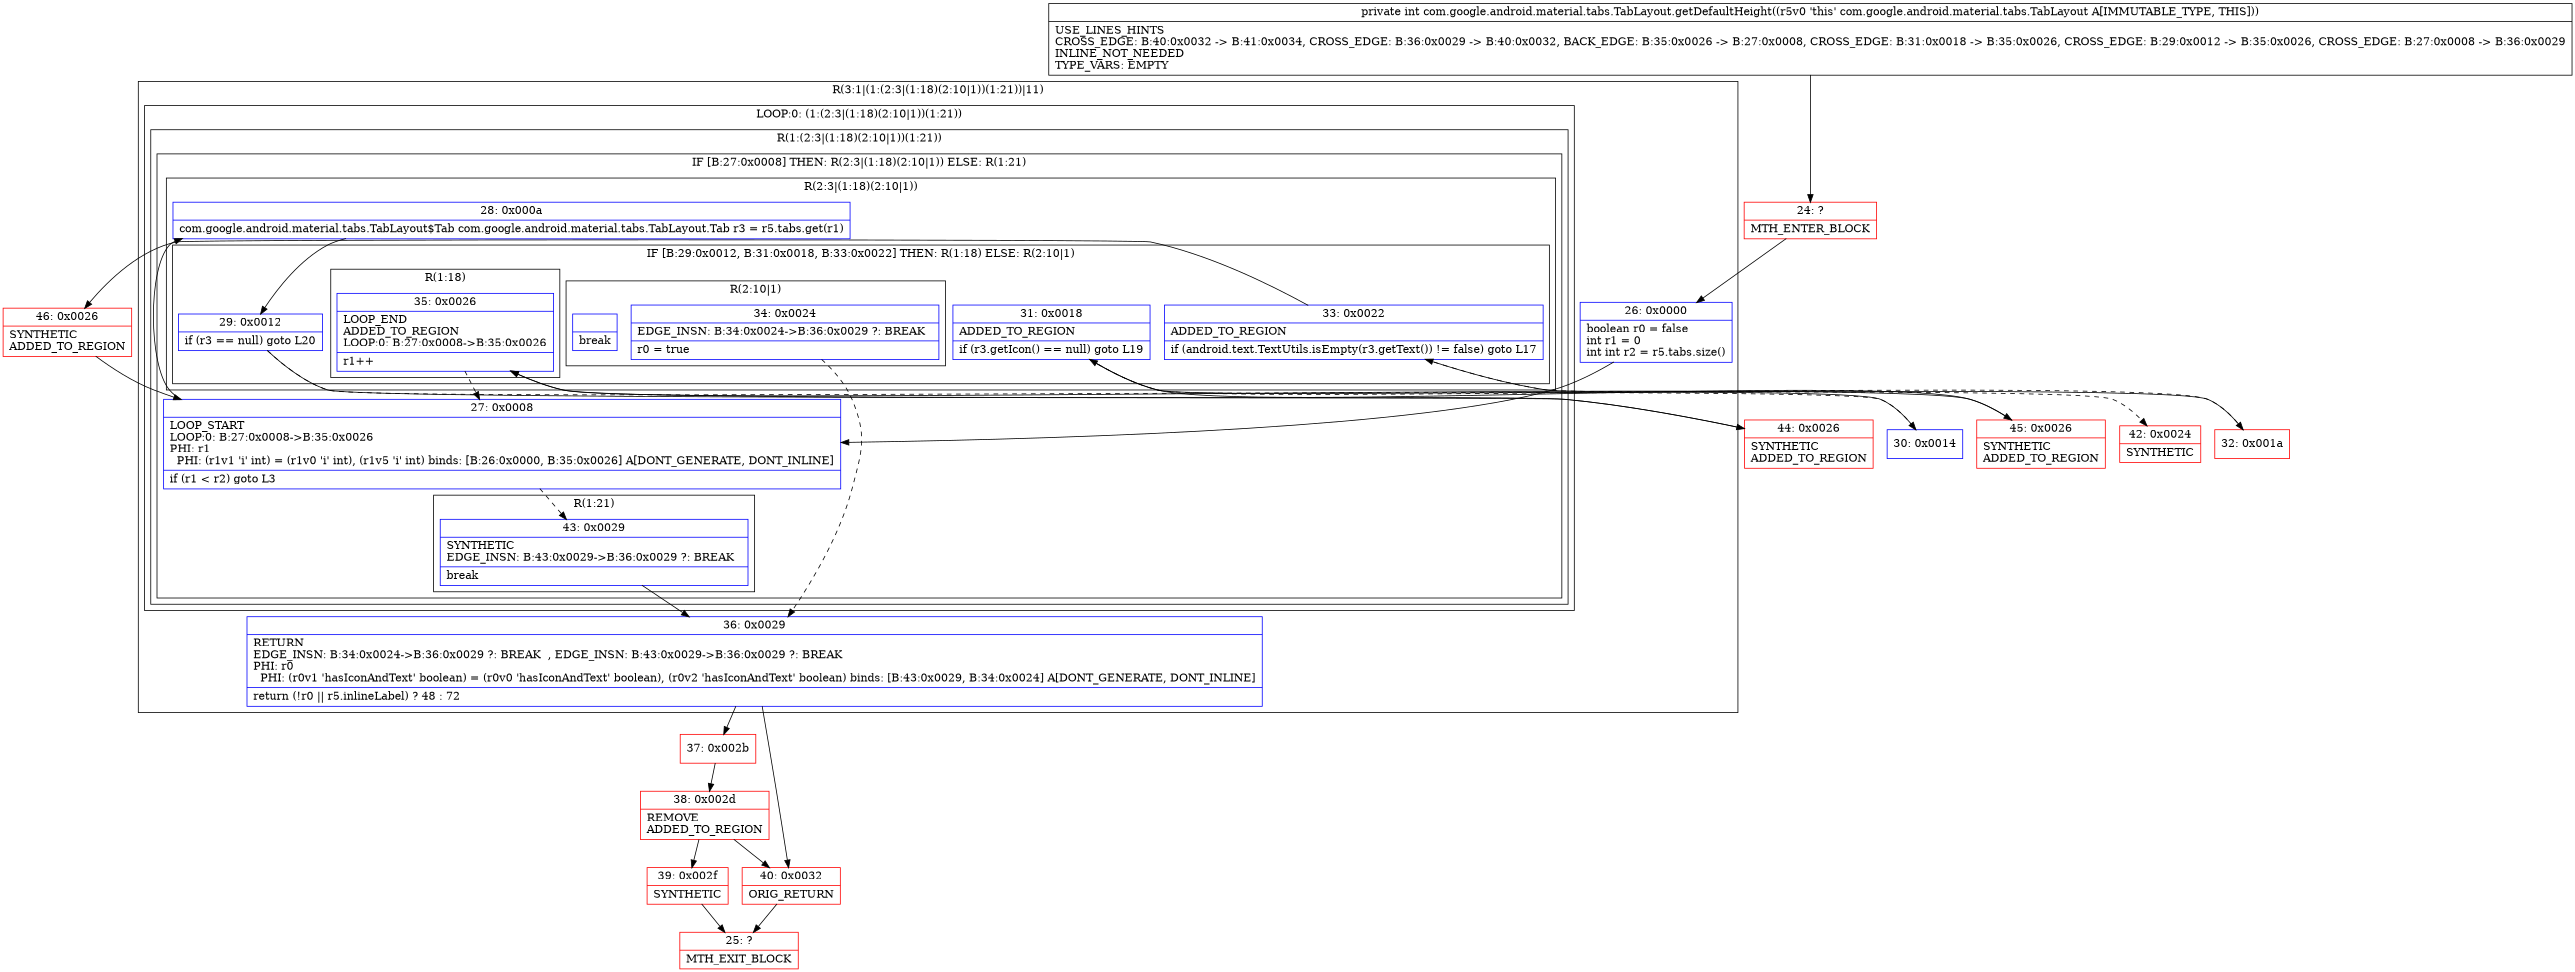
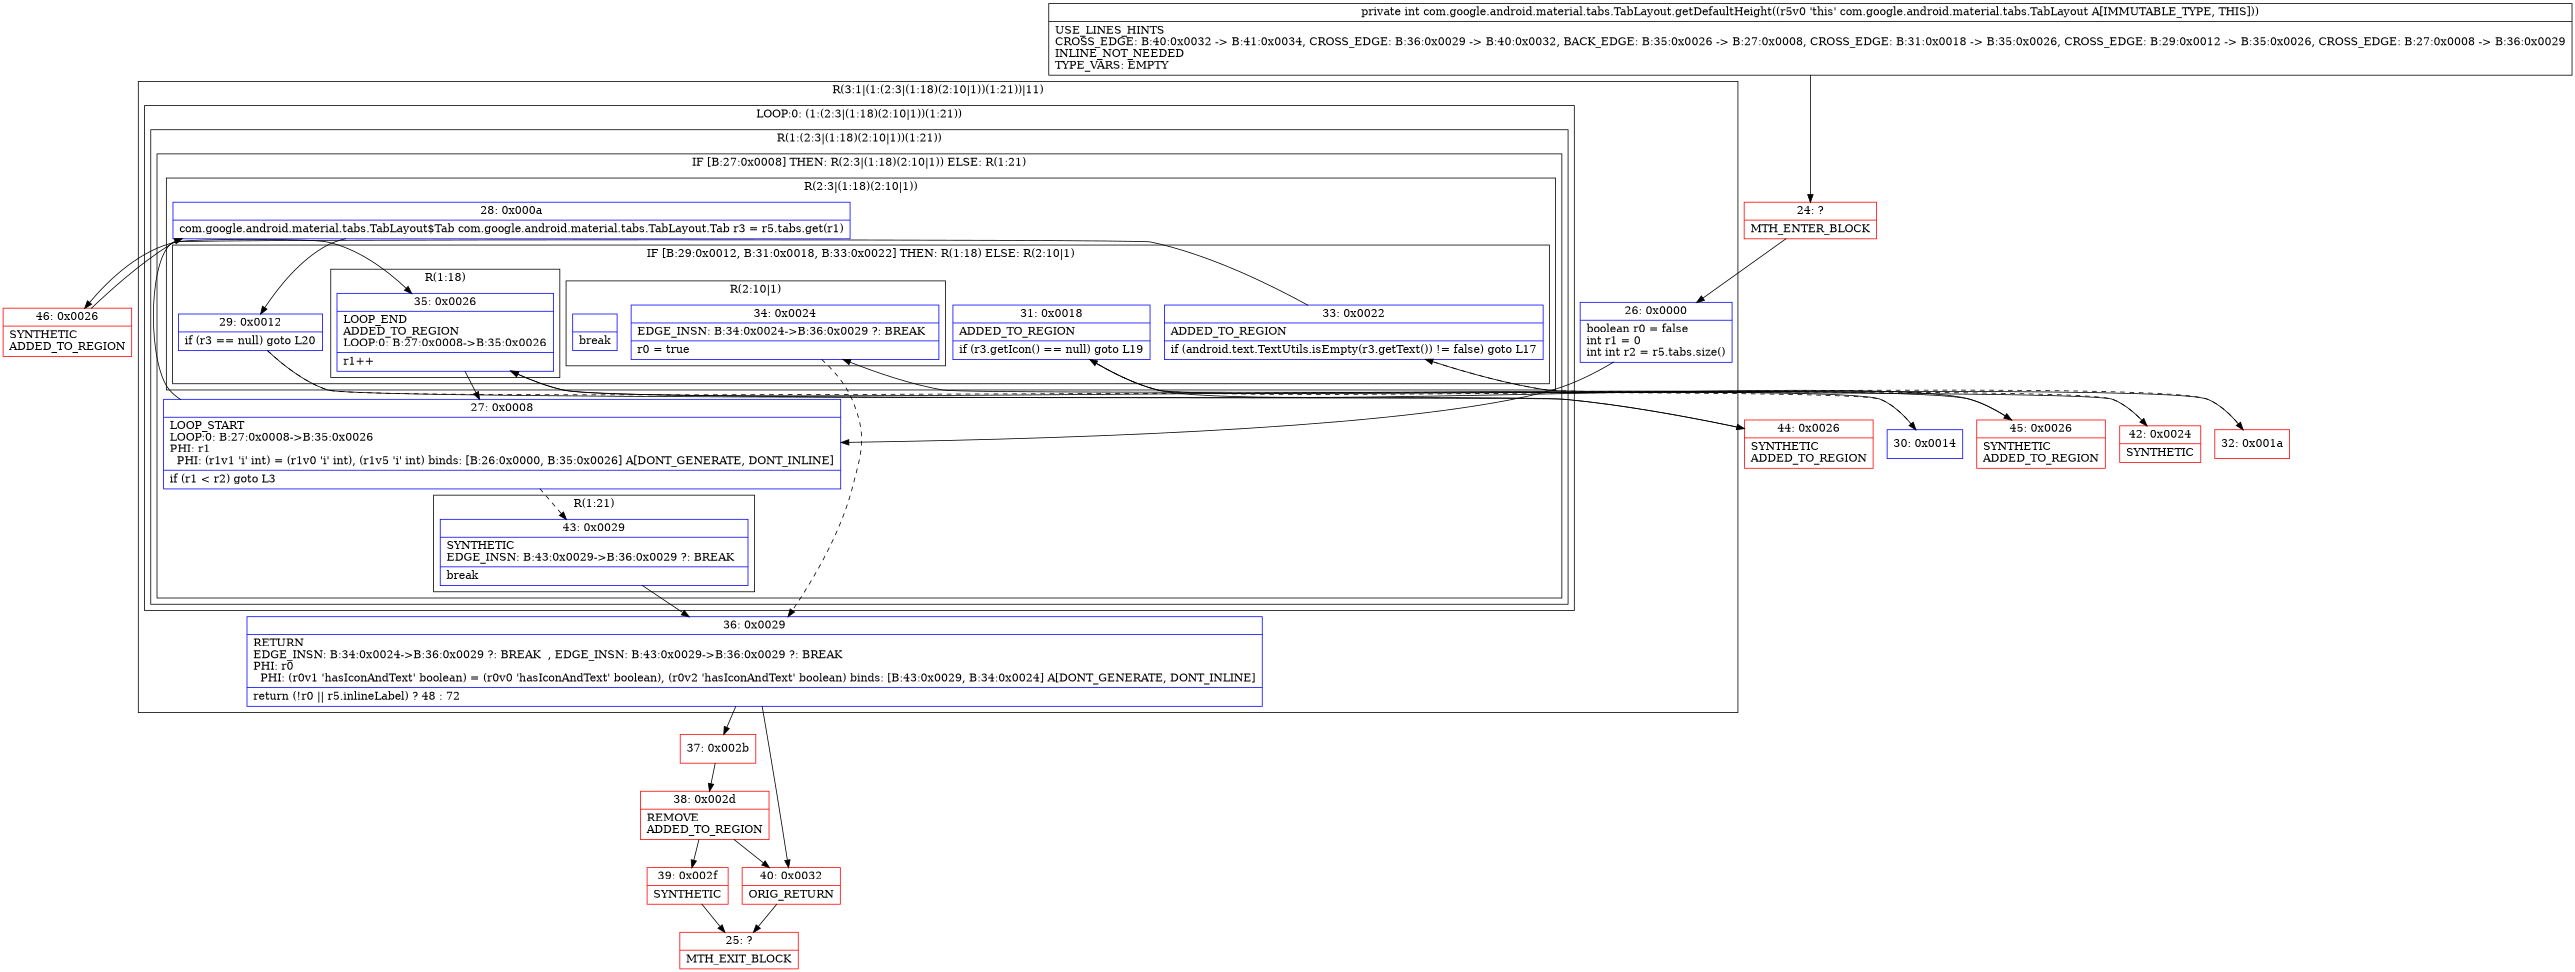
edge "46: 0x0026" -> "27: 0x0008": now "46: 0x0026" -> "35: 0x0026"
edge "35: 0x0026" -> "27: 0x0008": style dashed -> solid
edge "42: 0x0024" -> "34: 0x0024": added
